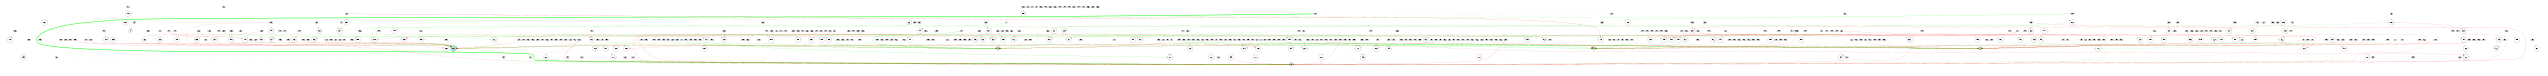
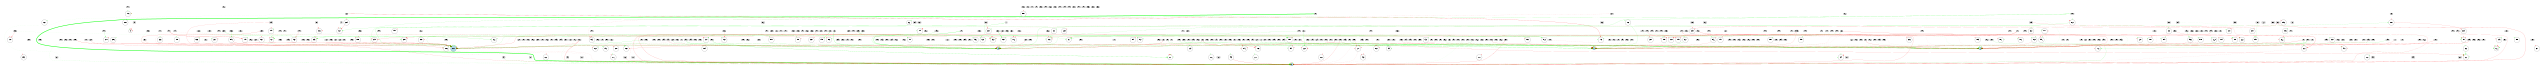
node "-364": added
